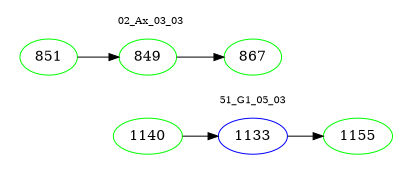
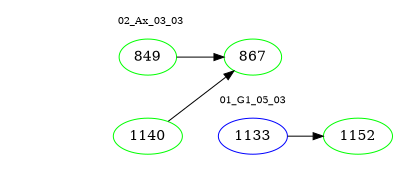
node "851": removed
cluster "51_G1_05_03": label "51_G1_05_03" -> "01_G1_05_03"
edge "1140" -> "1133": now "1140" -> "867"
node "1155": label "1155" -> "1152"
